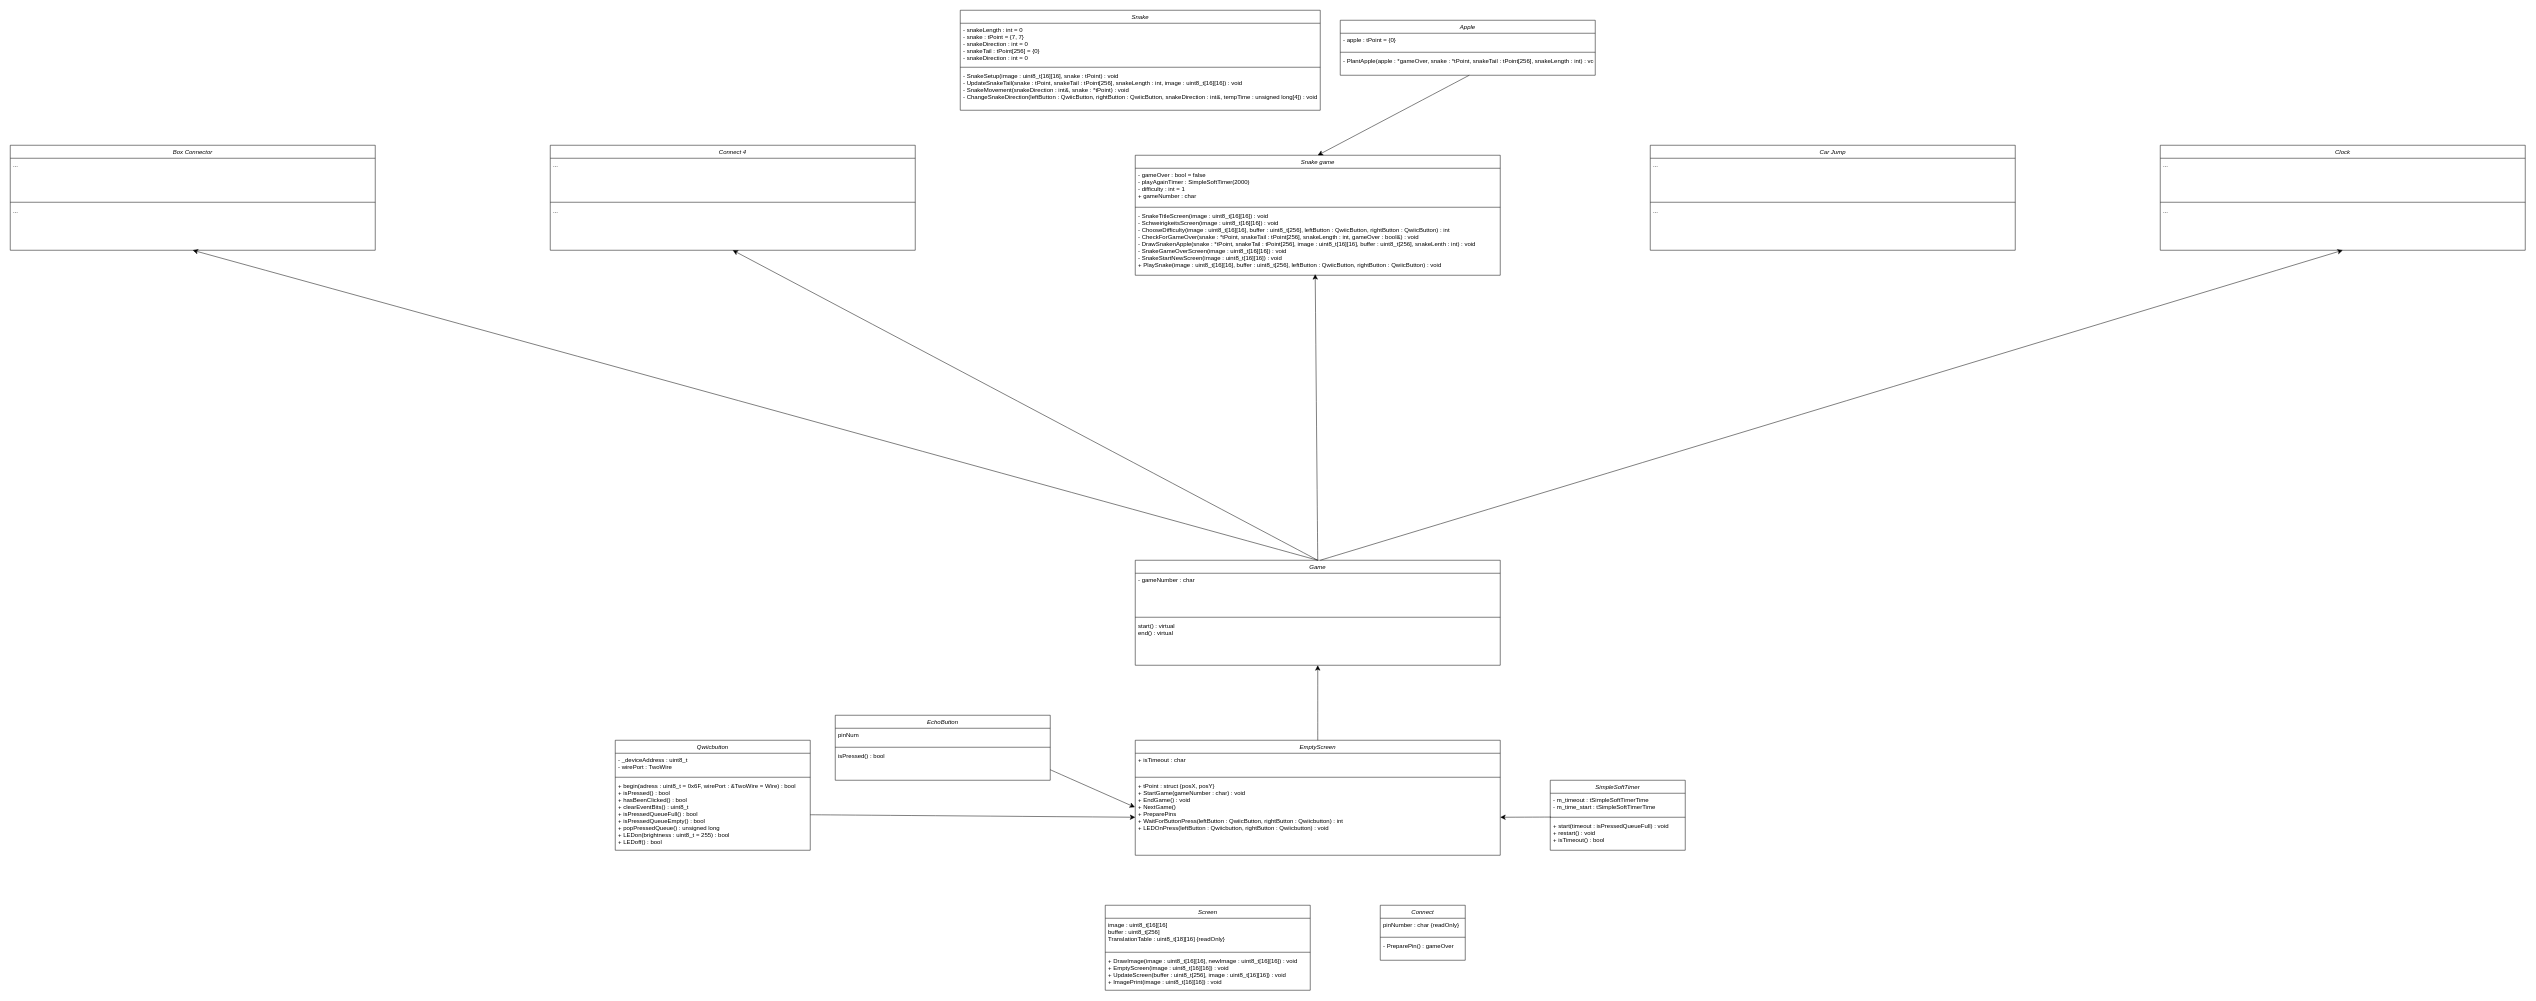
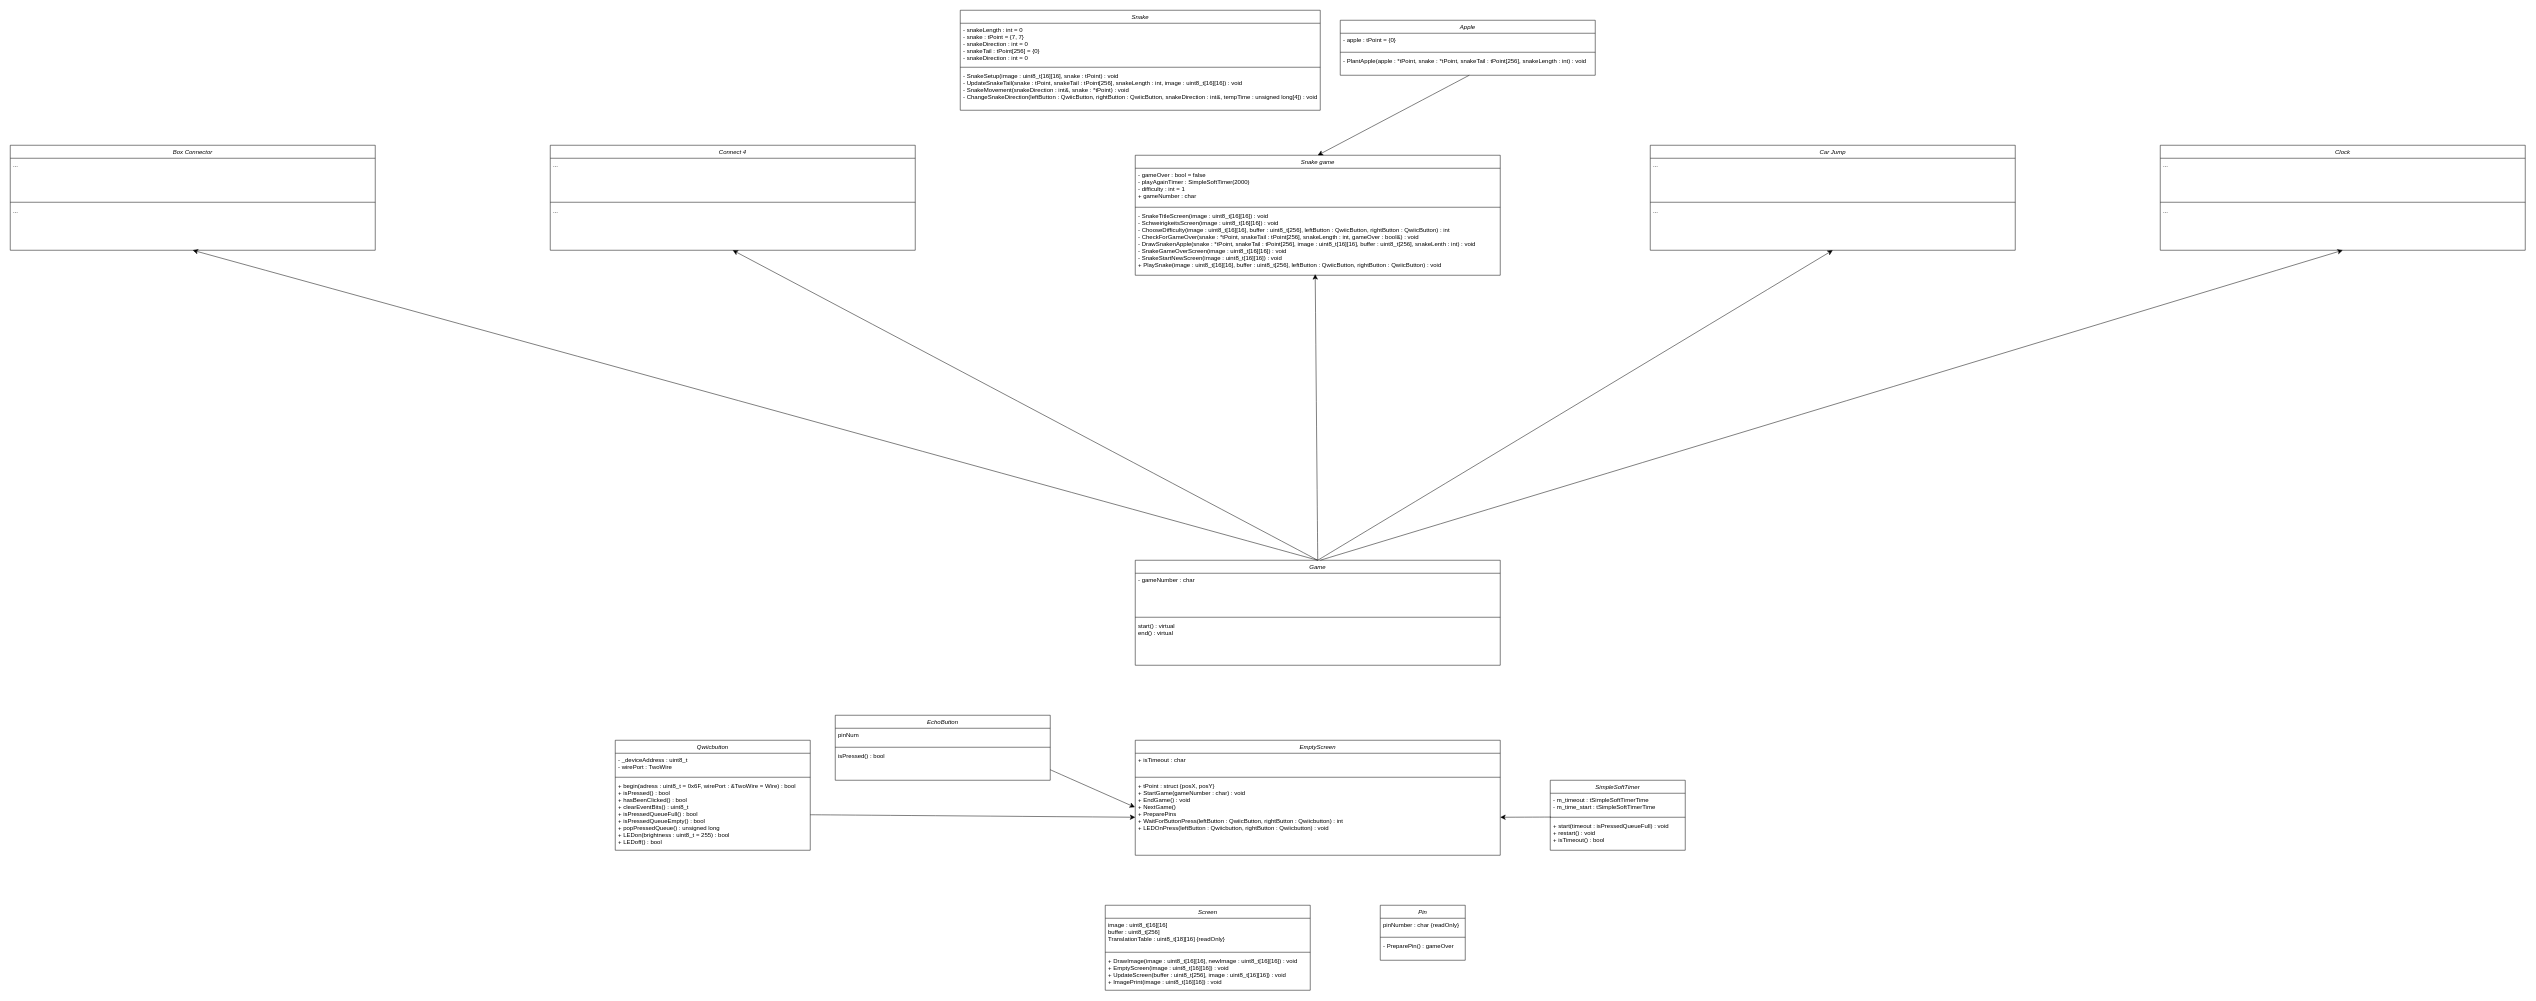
node "- PlantApple(apple : *gameOver, snake : *tPoint, snakeTail : tPoint[256], snakeLength : int) : void": label "- PlantApple(apple : *gameOver, snake : *tPoint, snakeTail : tPoint[256], snakeLength : int) : void" -> "- PlantApple(apple : *tPoint, snake : *tPoint, snakeTail : tPoint[256], snakeLength : int) : void"
edge "Game" -> "Car Jump": added
edge "EmptyScreen" -> "Game": removed
node "Connect": label "Connect" -> "Pin"
